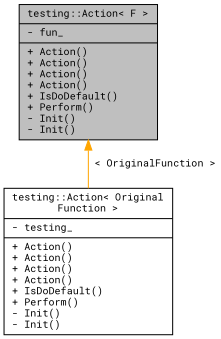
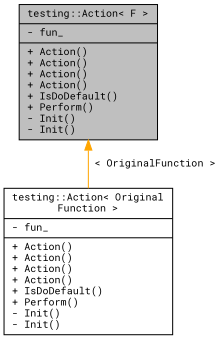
node "testing::Action< Original": text "- testing_" -> "- fun_"
